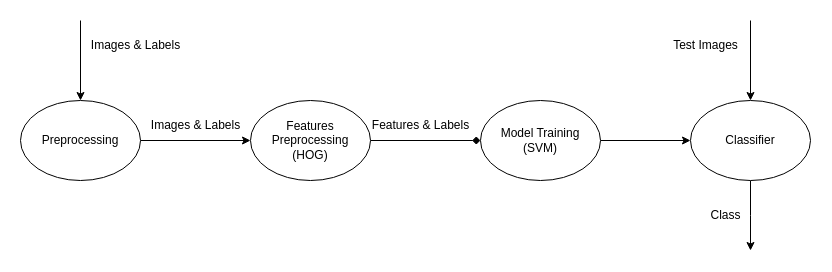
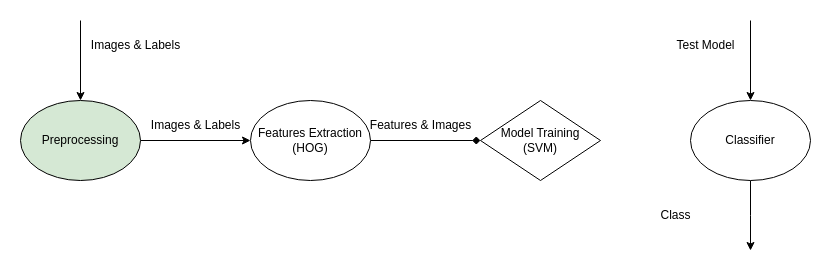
node "Test Images": label "Test Images" -> "Test Model"
node "Features & Labels": label "Features & Labels" -> "Features & Images"
node "Preprocessing": fillcolor #ffffff -> #d5e8d4
node "Features Preprocessing (HOG)": label "Features Preprocessing (HOG)" -> "Features Extraction (HOG)"
node "Model Training (SVM)": shape ellipse -> diamond
edge "Model Training (SVM)" -> "Classifier": removed
node "Class": moved (726, 216) -> (676, 216)
